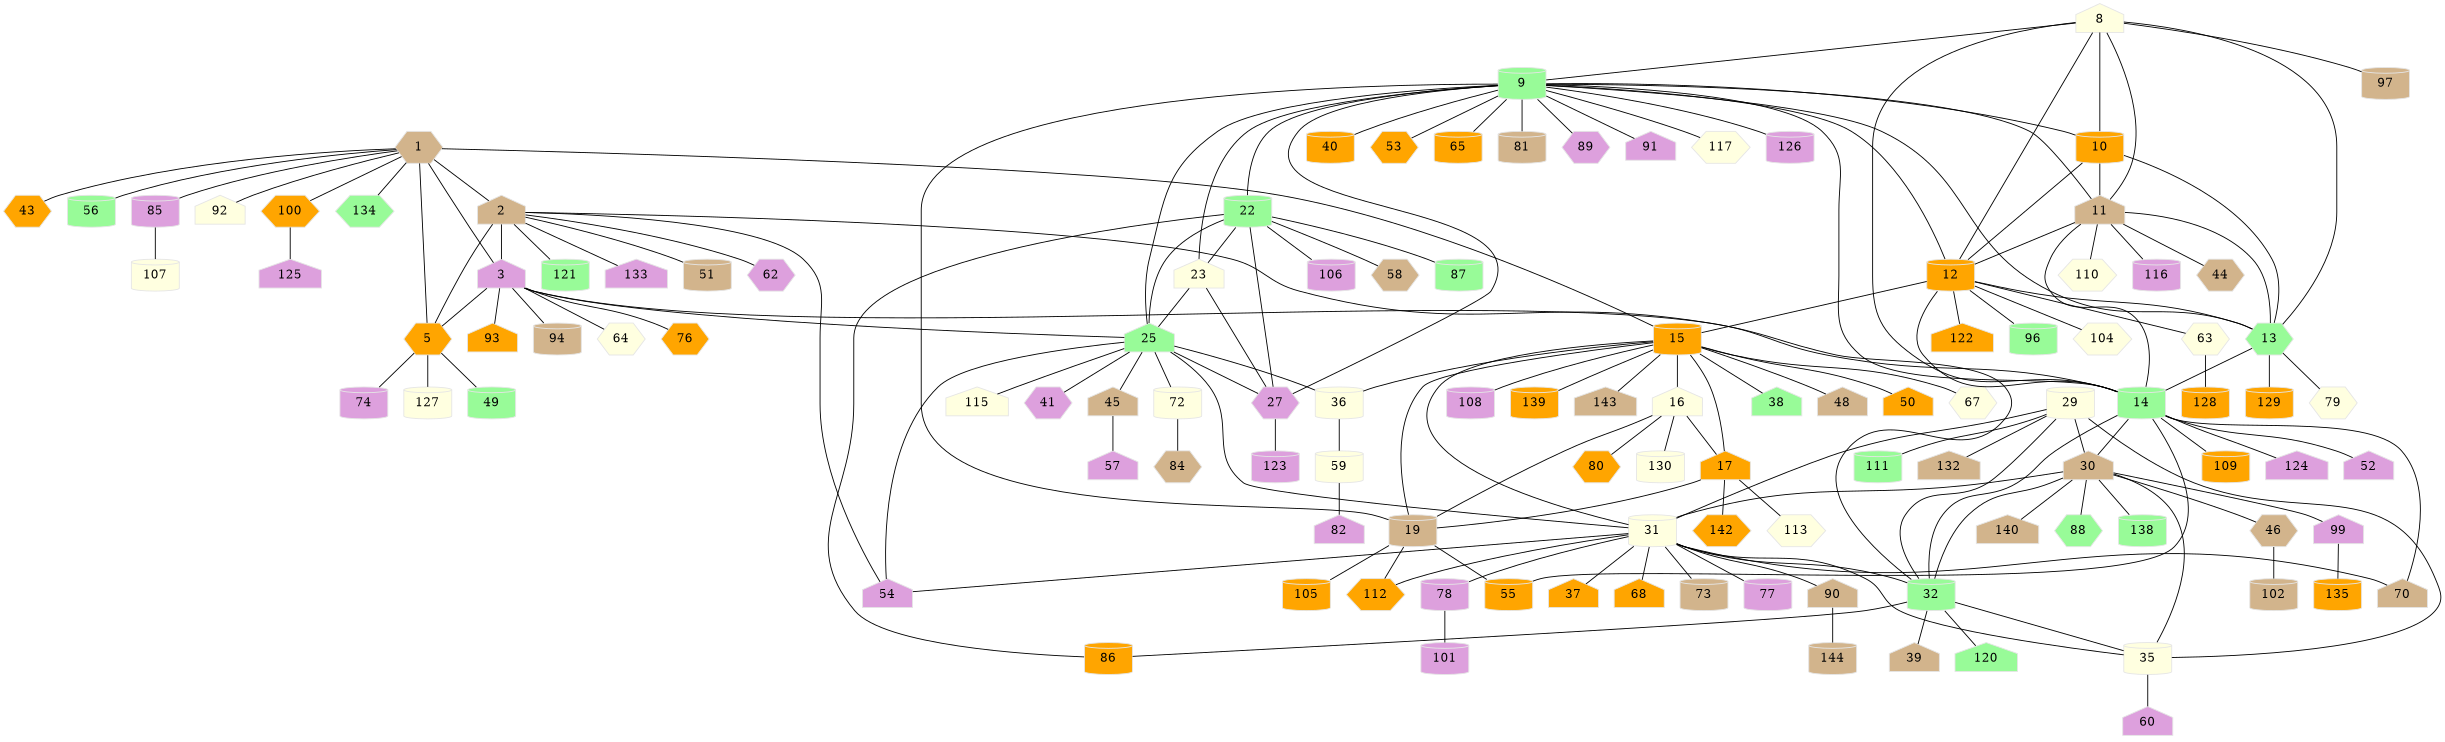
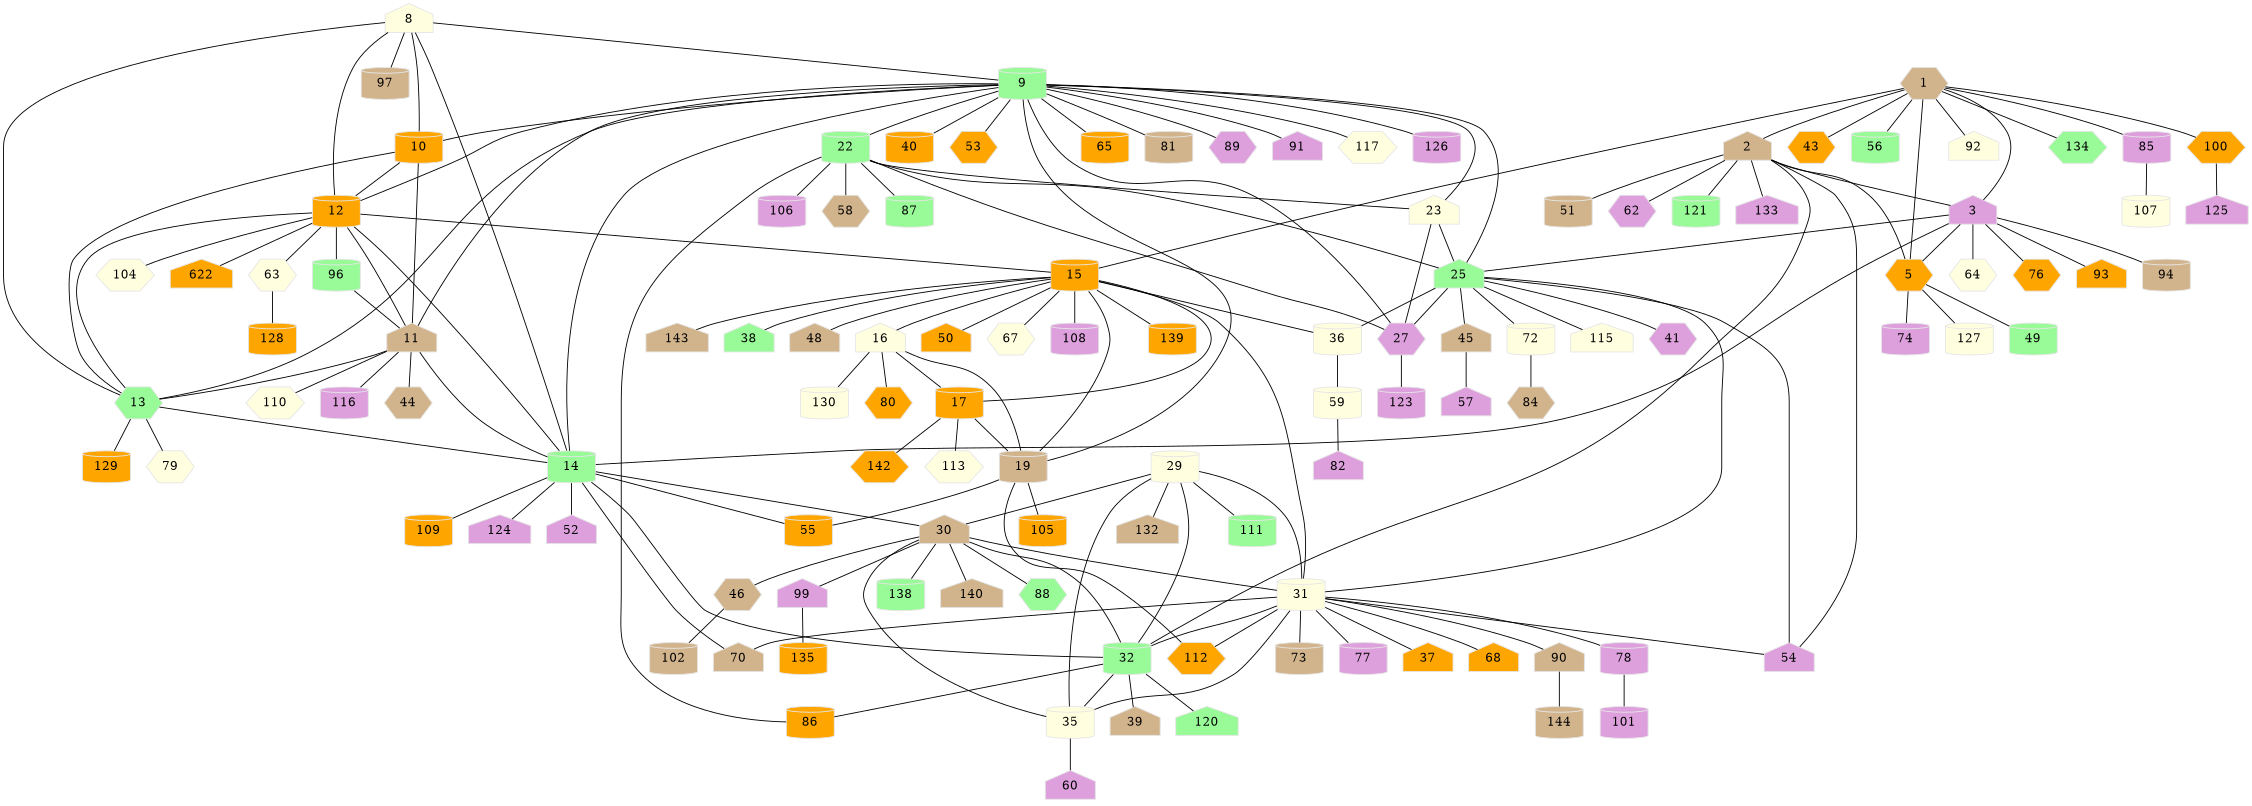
edge "8" -- "11": now "96" -- "11"
node "122": label "122" -> "622"
node "17": shape house -> cylinder
